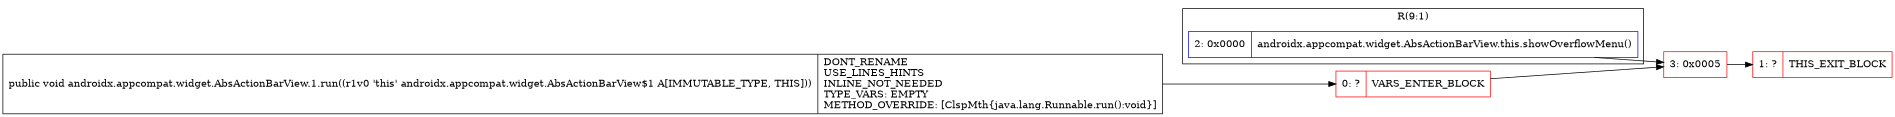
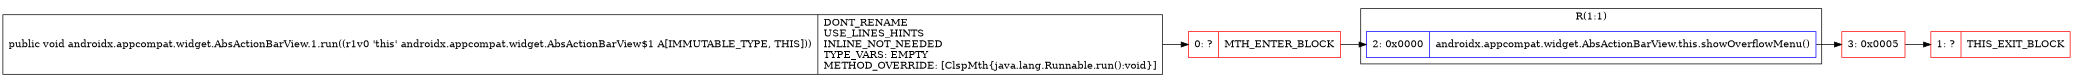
cluster "R(9:1)": label "R(9:1)" -> "R(1:1)"
edge "0: ?" -> "3: 0x0005": now "0: ?" -> "2: 0x0000"
node "0: ?": text "VARS_ENTER_BLOCK" -> "MTH_ENTER_BLOCK"
